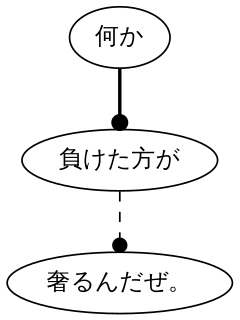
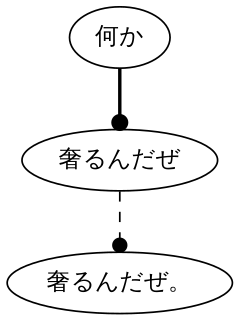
node "負けた方が": label "負けた方が" -> "奢るんだぜ"
